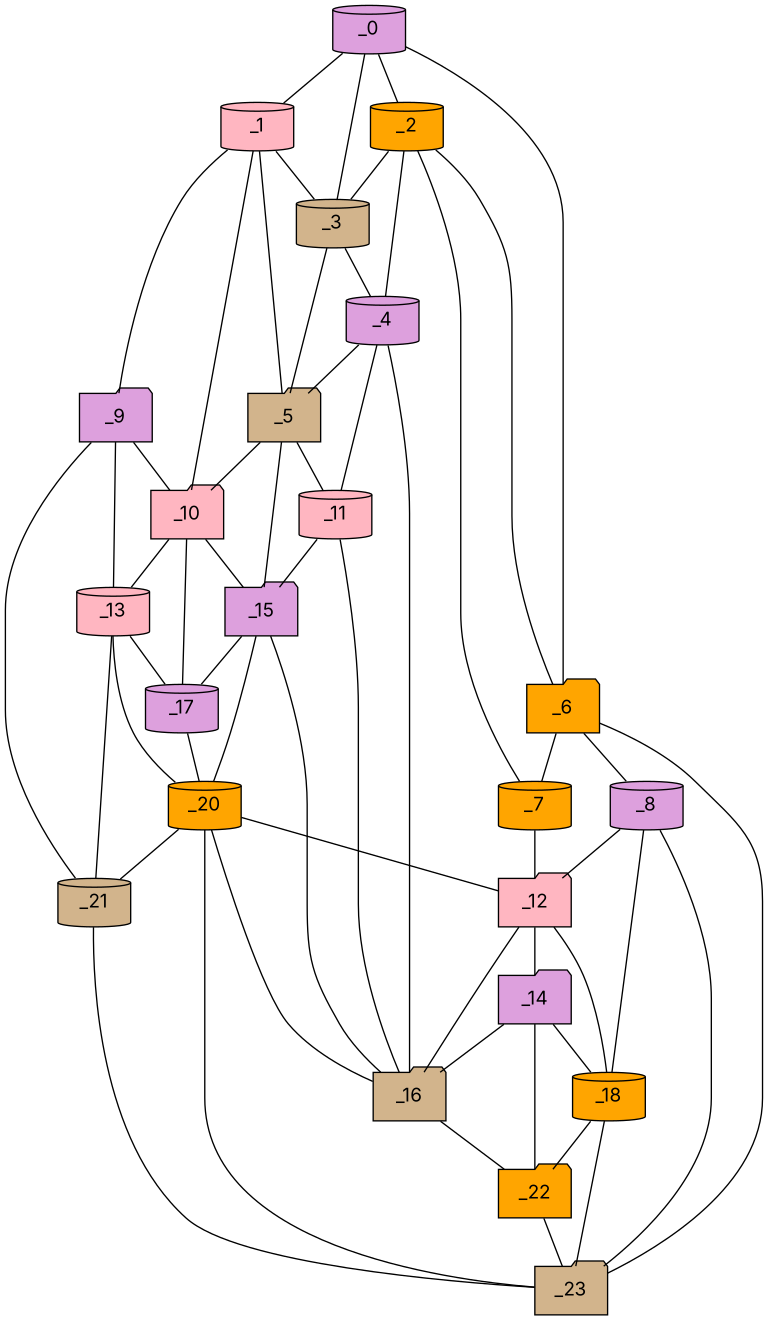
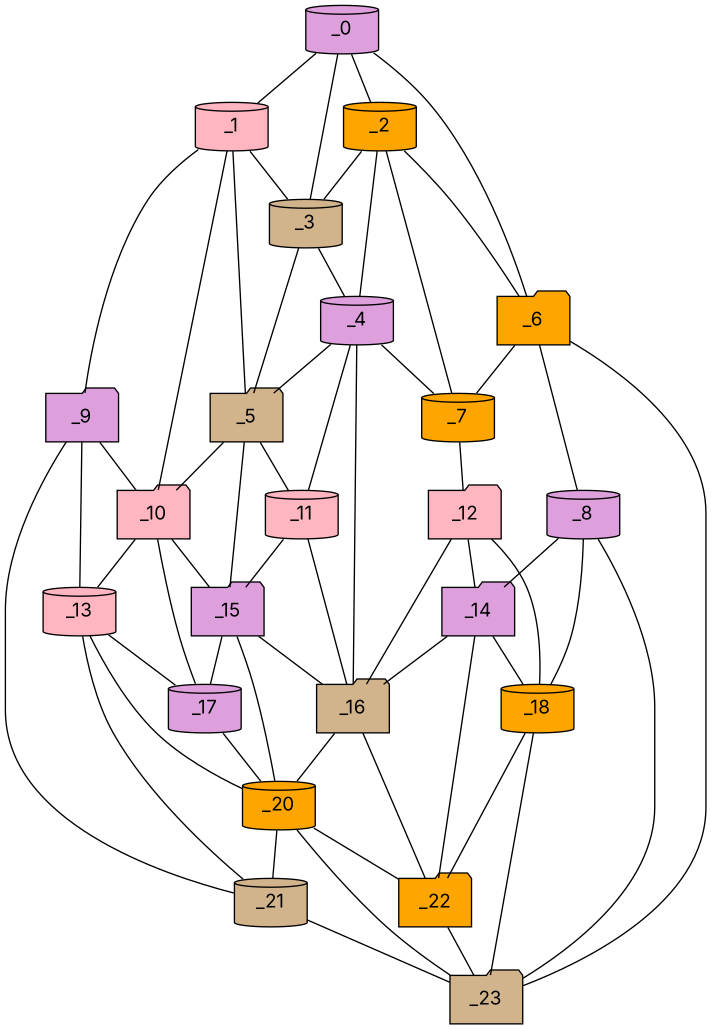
edge "_4" -- "_7": added
edge "_20" -- "_12": now "_20" -- "_22"
edge "_8" -- "_12": now "_8" -- "_14"
